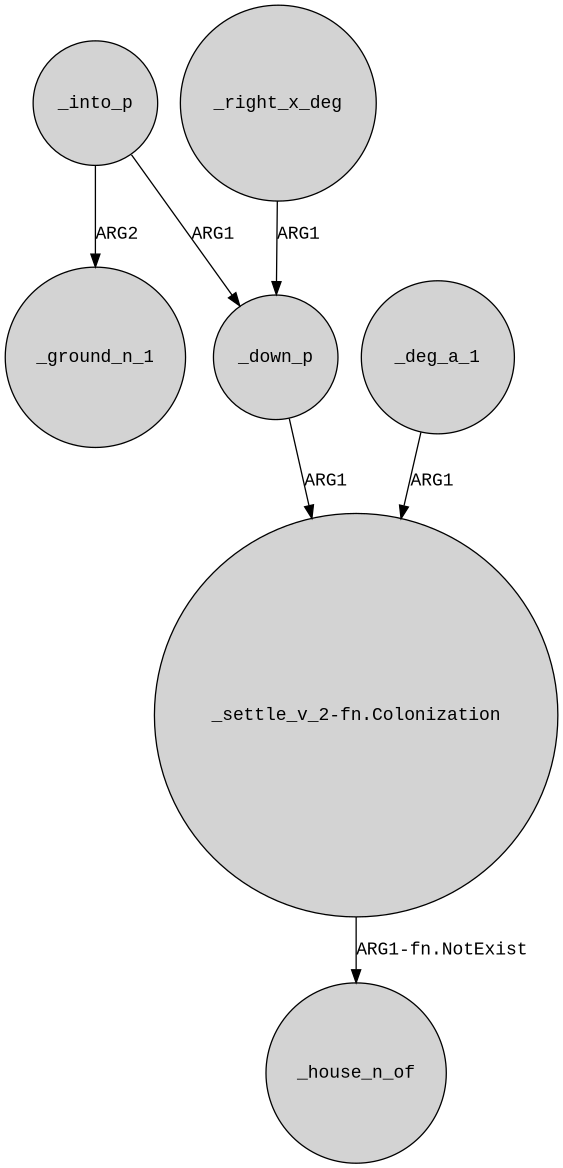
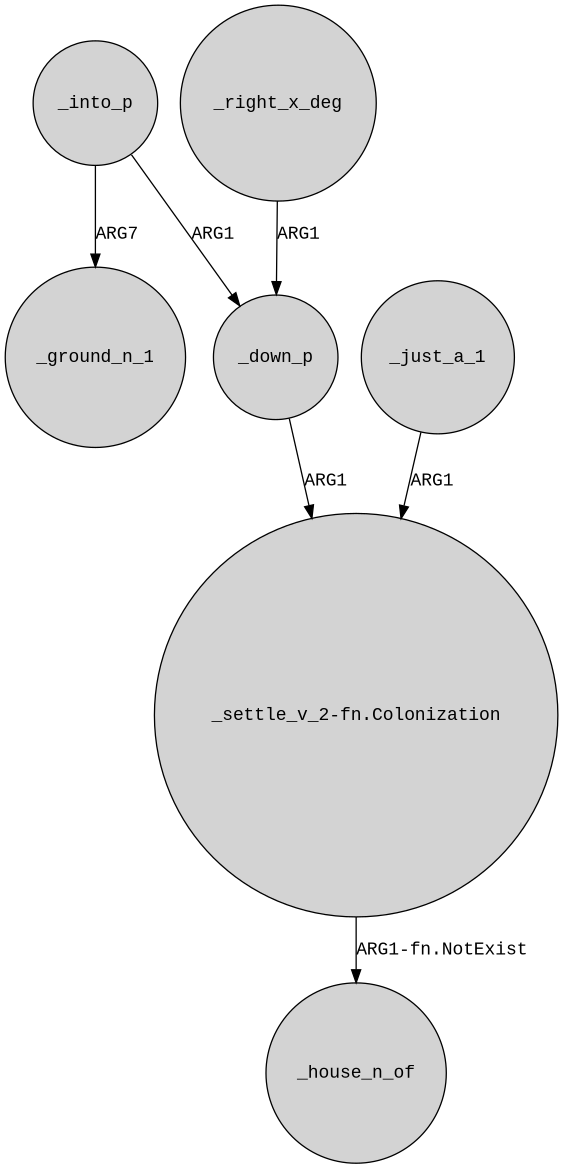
edge "_into_p" -> "_ground_n_1": label "ARG2" -> "ARG7"
node "_deg_a_1": label "_deg_a_1" -> "_just_a_1"
